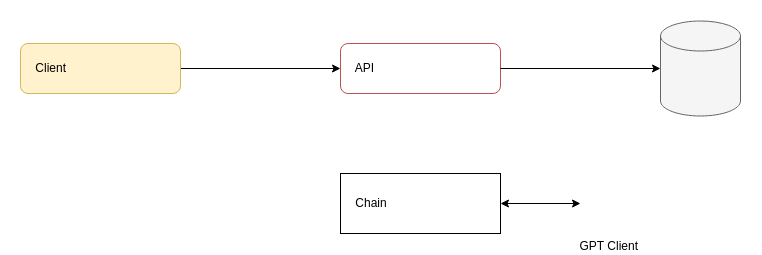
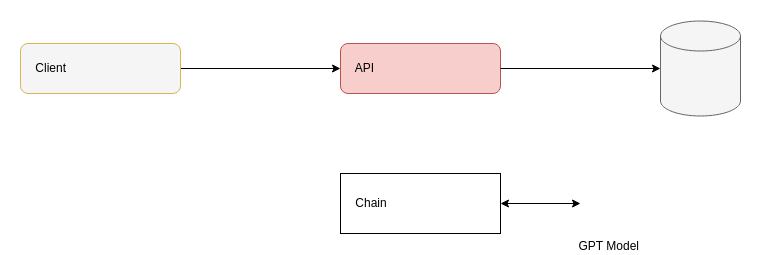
node "Client": fillcolor #fff2cc -> #f5f5f5
node "API": fillcolor #ffffff -> #f8cecc
node "GPT Client": label "GPT Client" -> "GPT Model"
